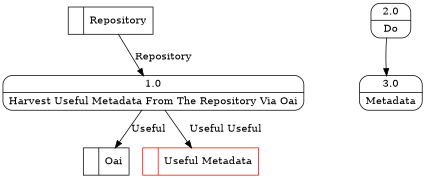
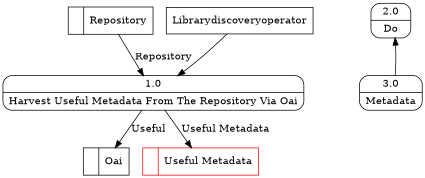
node "Librarydiscoveryoperator": added
edge "2.0" -> "3.0": reversed
edge "1.0" -> "Useful Metadata": label "Useful Useful" -> "Useful Metadata"
